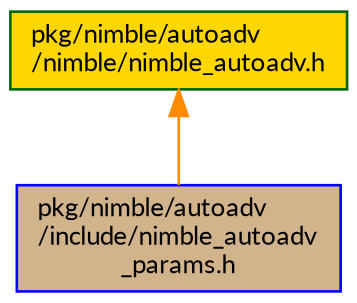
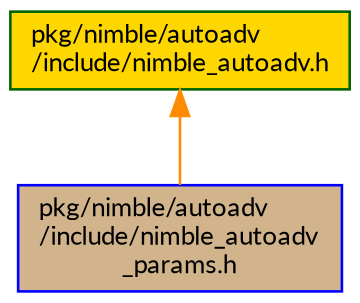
node "pkg/nimble/autoadv /nimble/nimble_autoadv.h": label "pkg/nimble/autoadv /nimble/nimble_autoadv.h" -> "pkg/nimble/autoadv /include/nimble_autoadv.h"
